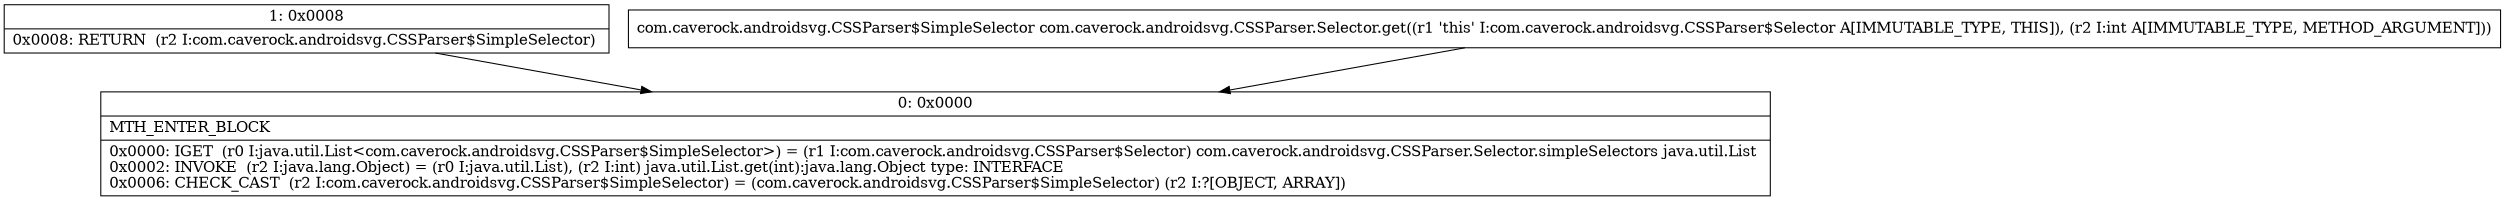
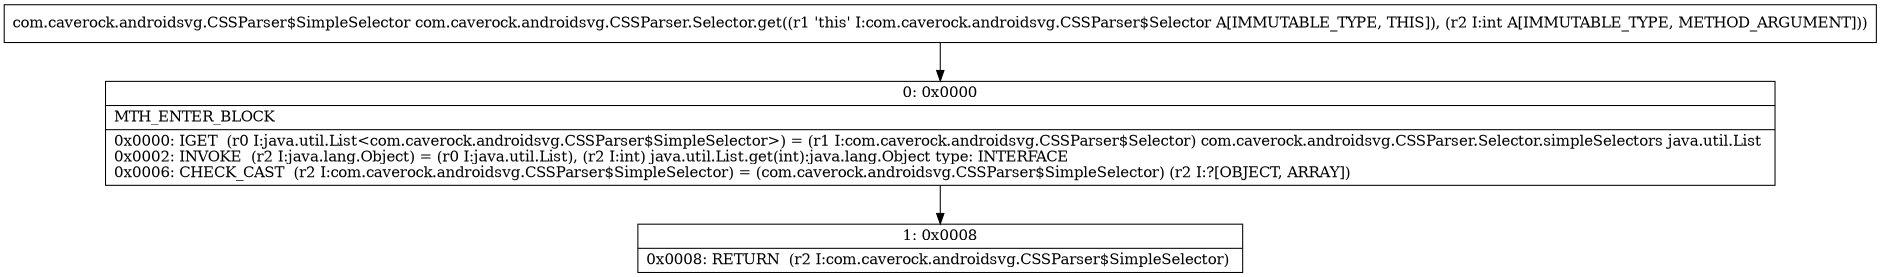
edge "1: 0x0008" -> "0: 0x0000": reversed
